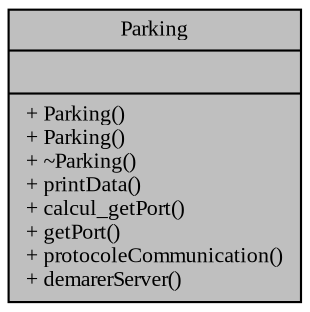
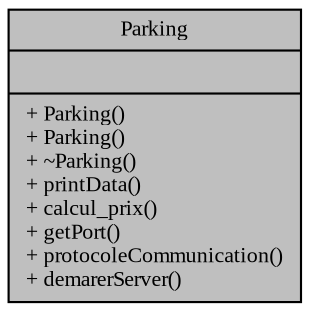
node "Parking": text "+ calcul_getPort()" -> "+ calcul_prix()"
